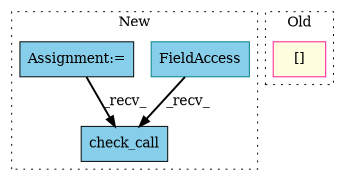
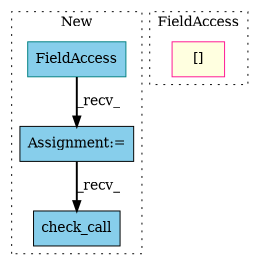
cluster "Old": label "Old" -> "FieldAccess"
edge "FieldAccess" -> "check_call": now "FieldAccess" -> "Assignment:="
